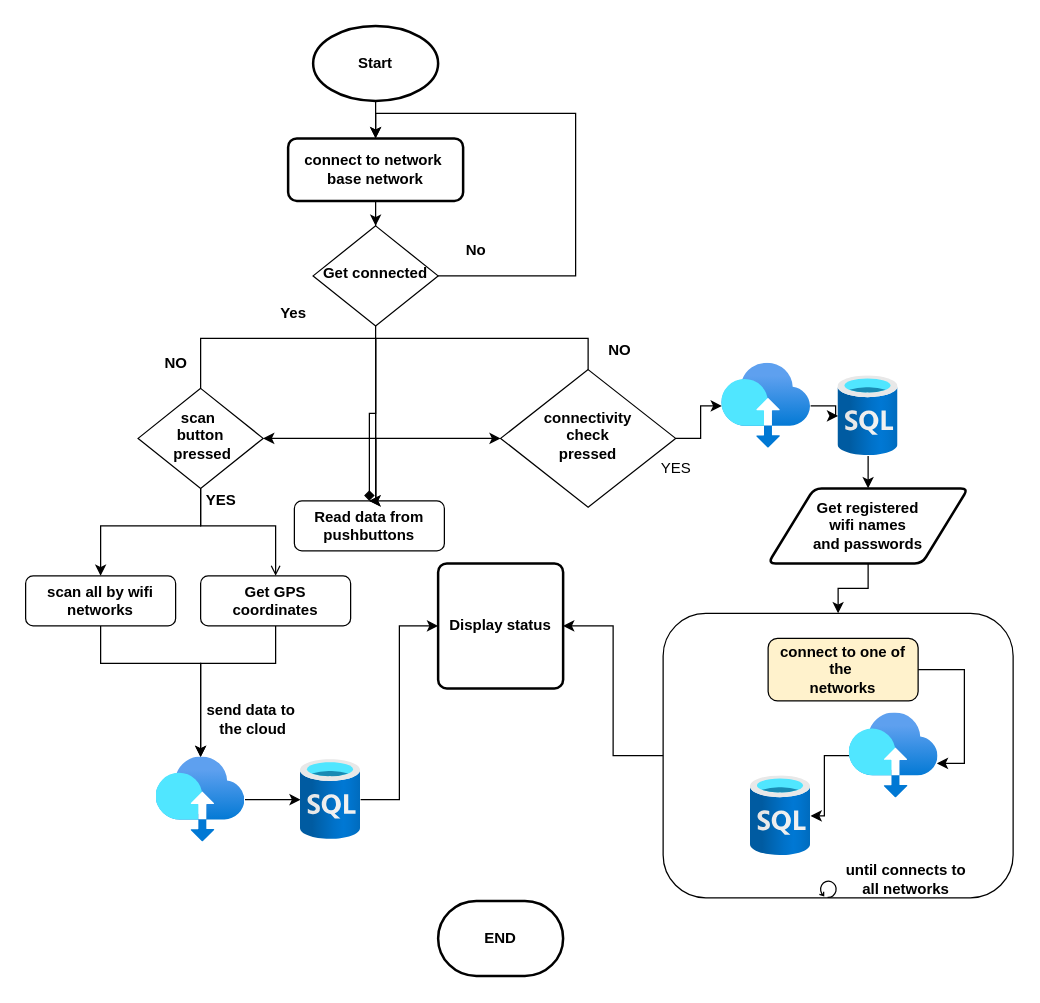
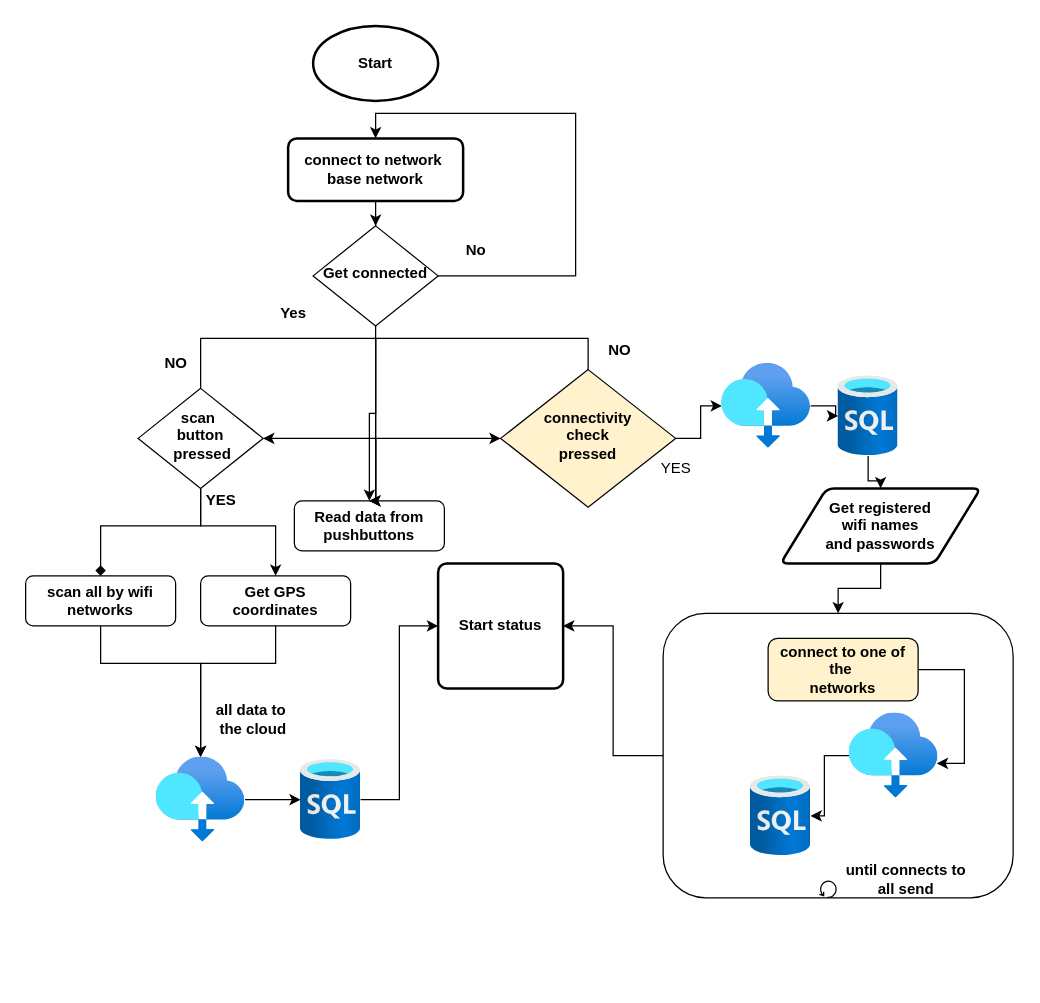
edge "Start" -> "connect to network base network": removed
node "connectivity check pressed": fillcolor #ffffff -> #fff2cc
edge "Get connected" -> "Read data from pushbuttons": arrowhead diamond -> classic
node "Get registered wifi names and passwords": moved (868, 526) -> (881, 526)
edge "scan button pressed" -> "scan all by wifi networks": arrowhead classic -> diamond
edge "scan button pressed" -> "Get GPS coordinates": arrowhead open -> classic
node "Display status": label "Display status" -> "Start status"
node "send data to the cloud": label "send data to the cloud" -> "all data to the cloud"
node "until connects to all networks": label "until connects to all networks" -> "until connects to all send"
node "END": removed
